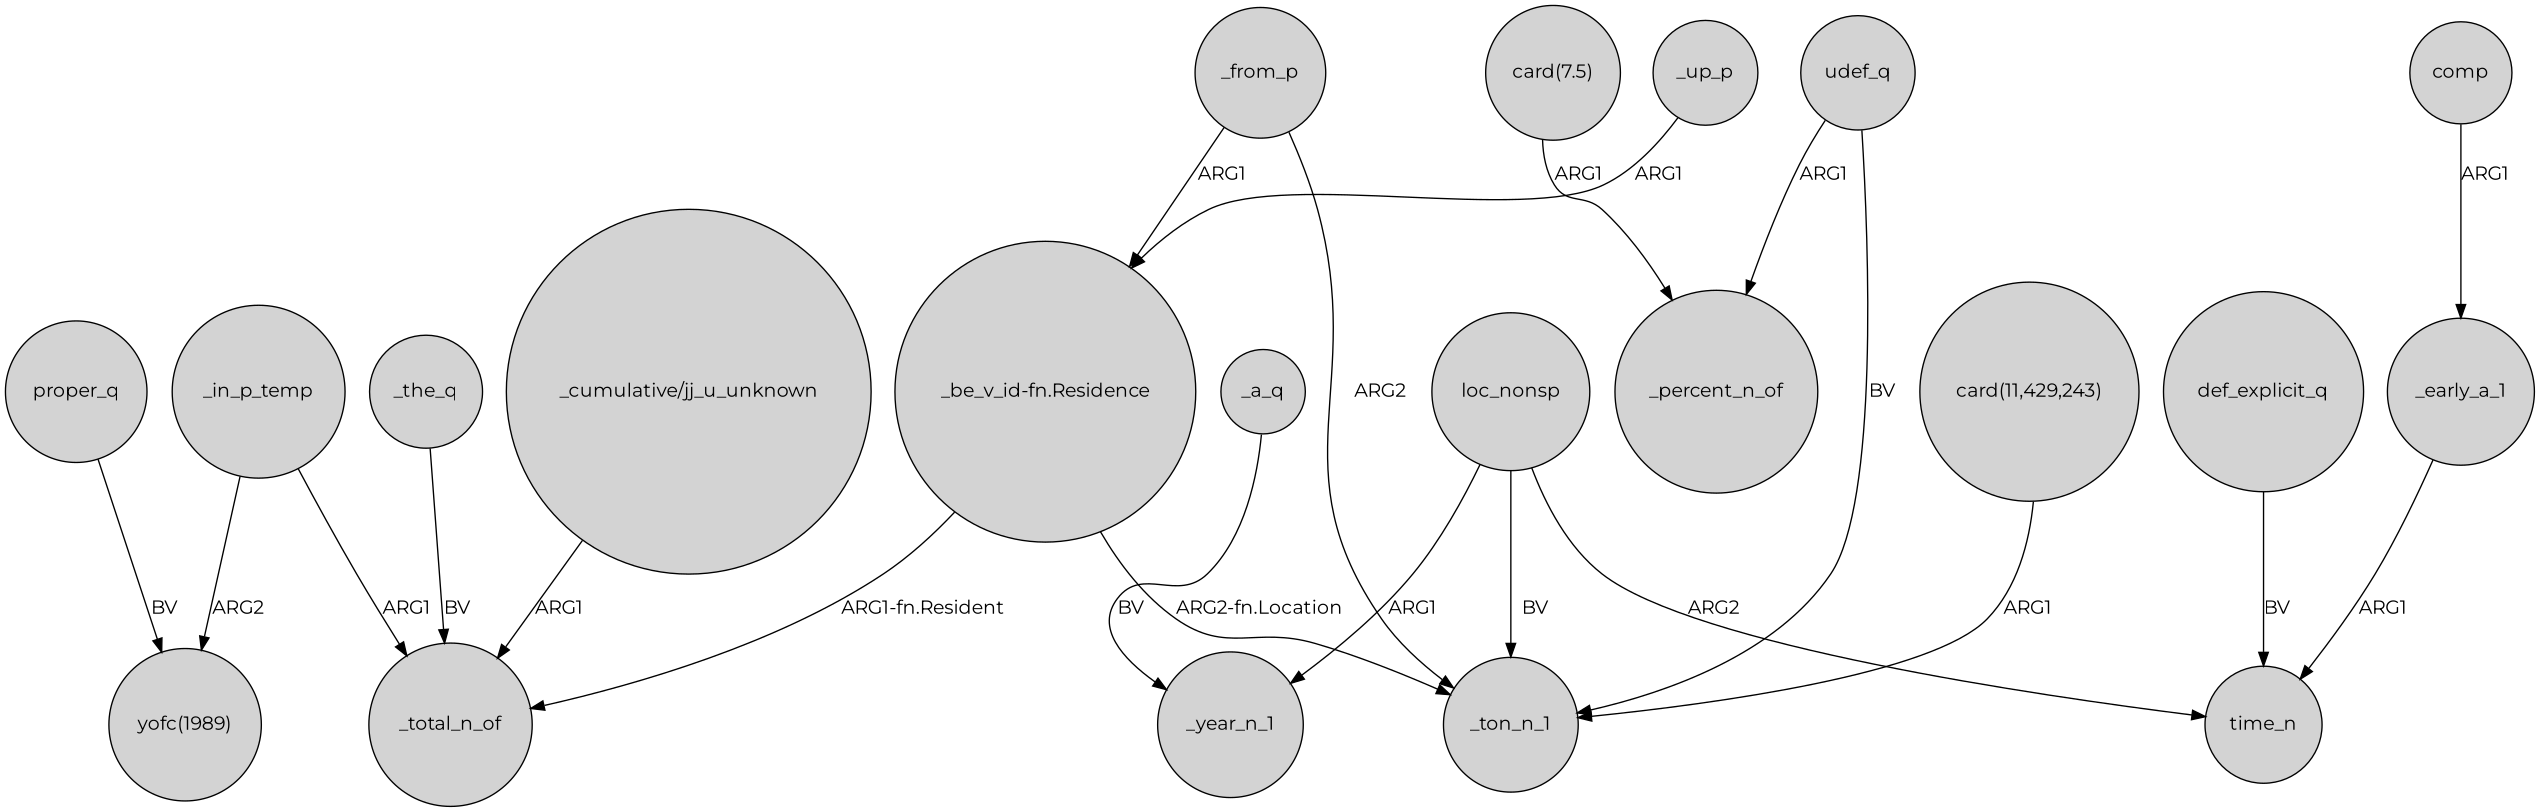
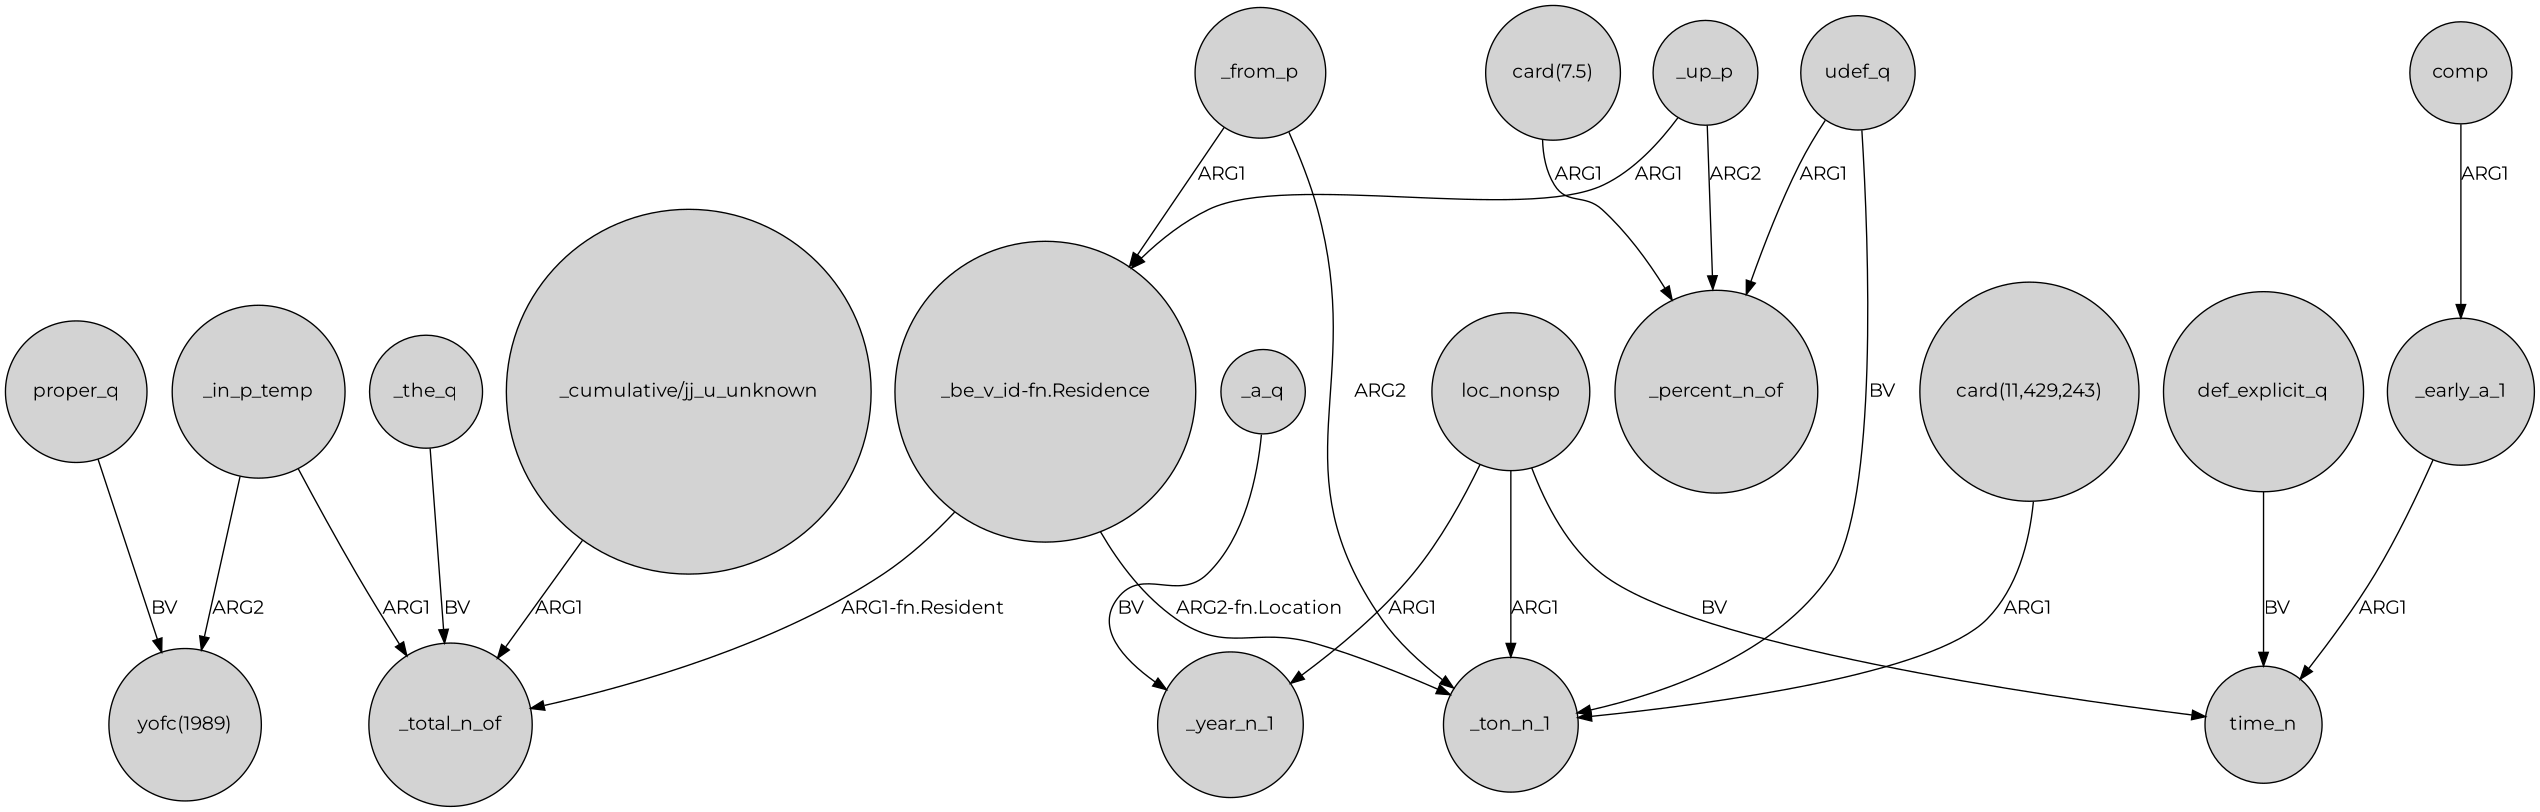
edge "_up_p" -> "_percent_n_of": added, label "ARG2"
edge "loc_nonsp" -> "_ton_n_1": label "BV" -> "ARG1"
edge "loc_nonsp" -> "time_n": label "ARG2" -> "BV"
